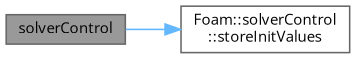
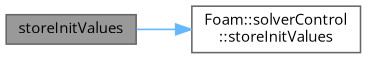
node "solverControl": label "solverControl" -> "storeInitValues"
